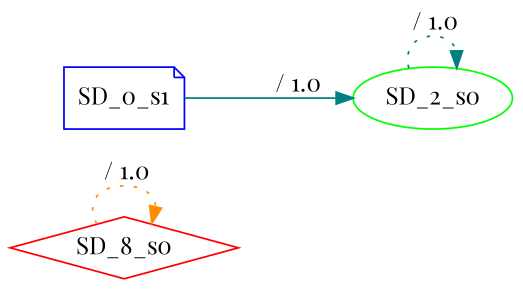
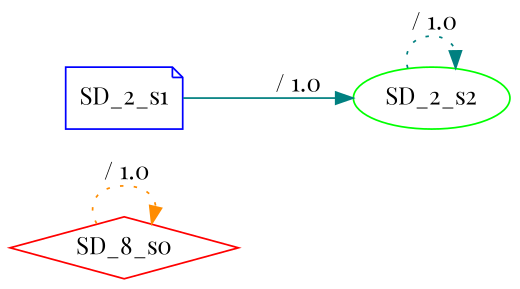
node "SD_0_s1": label "SD_0_s1" -> "SD_2_s1"
node "SD_2_s0": label "SD_2_s0" -> "SD_2_s2"
